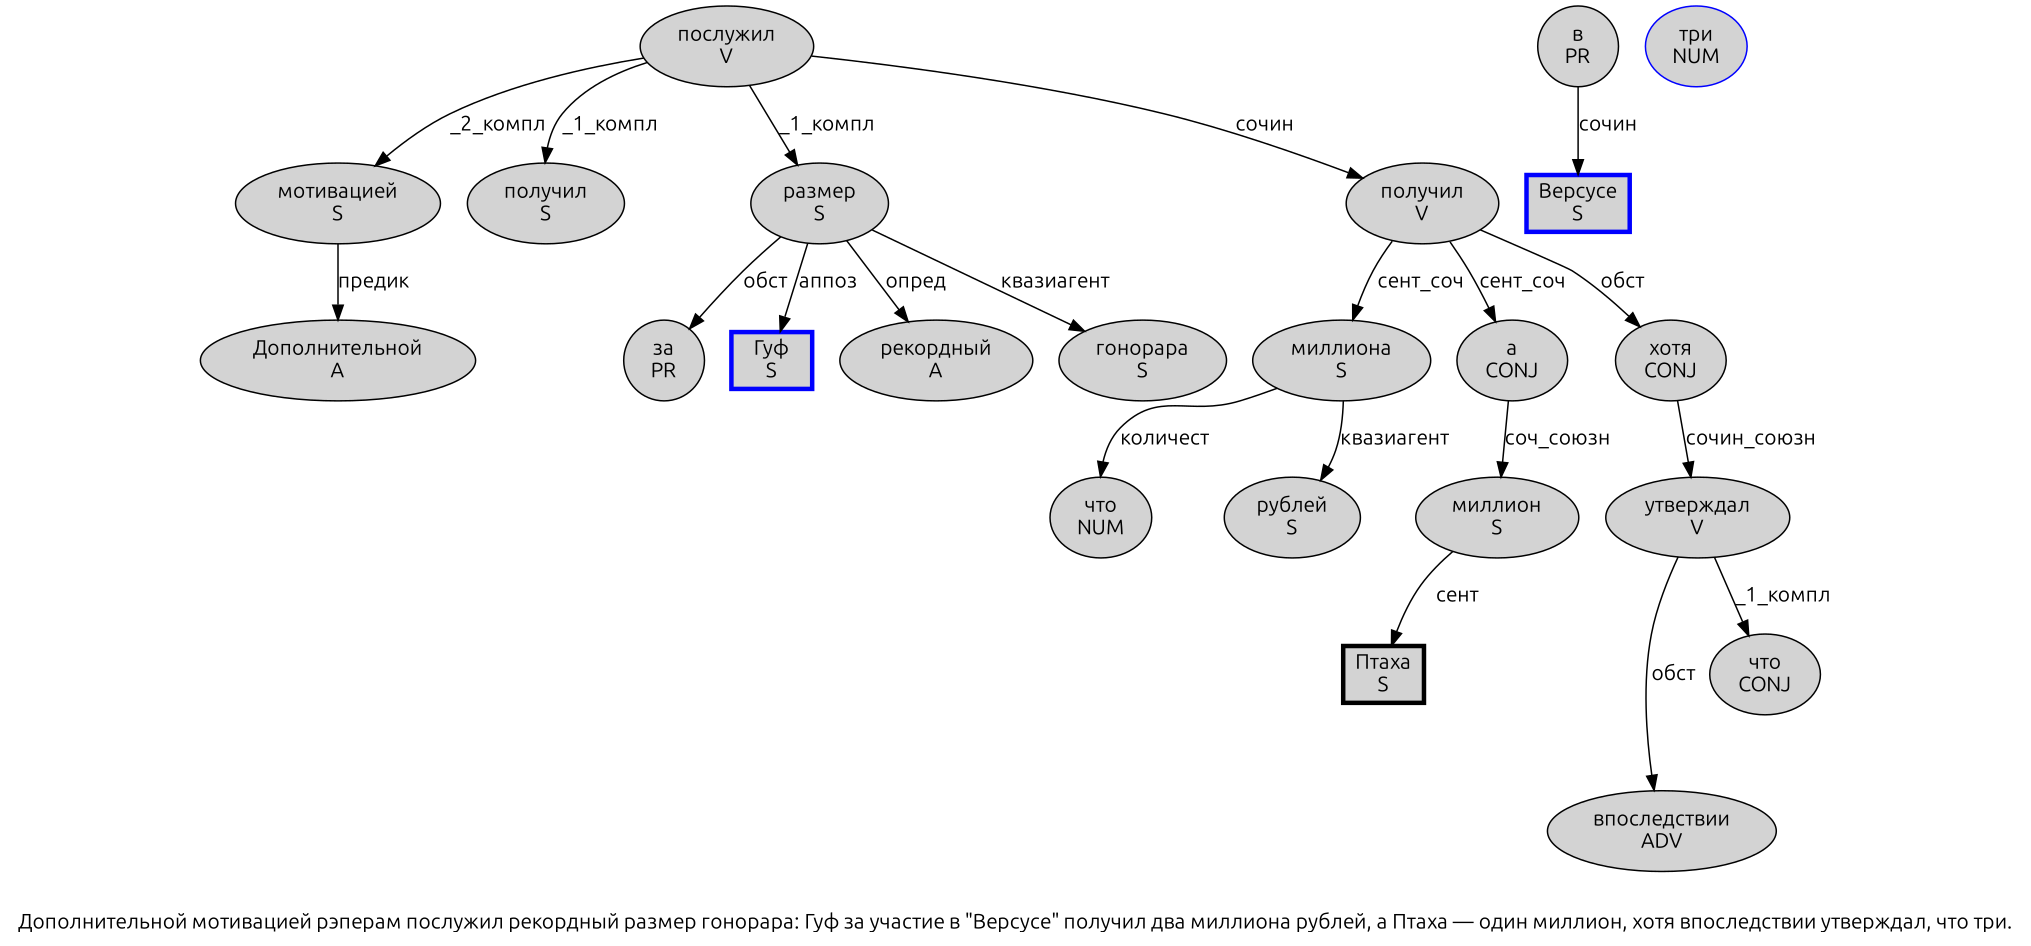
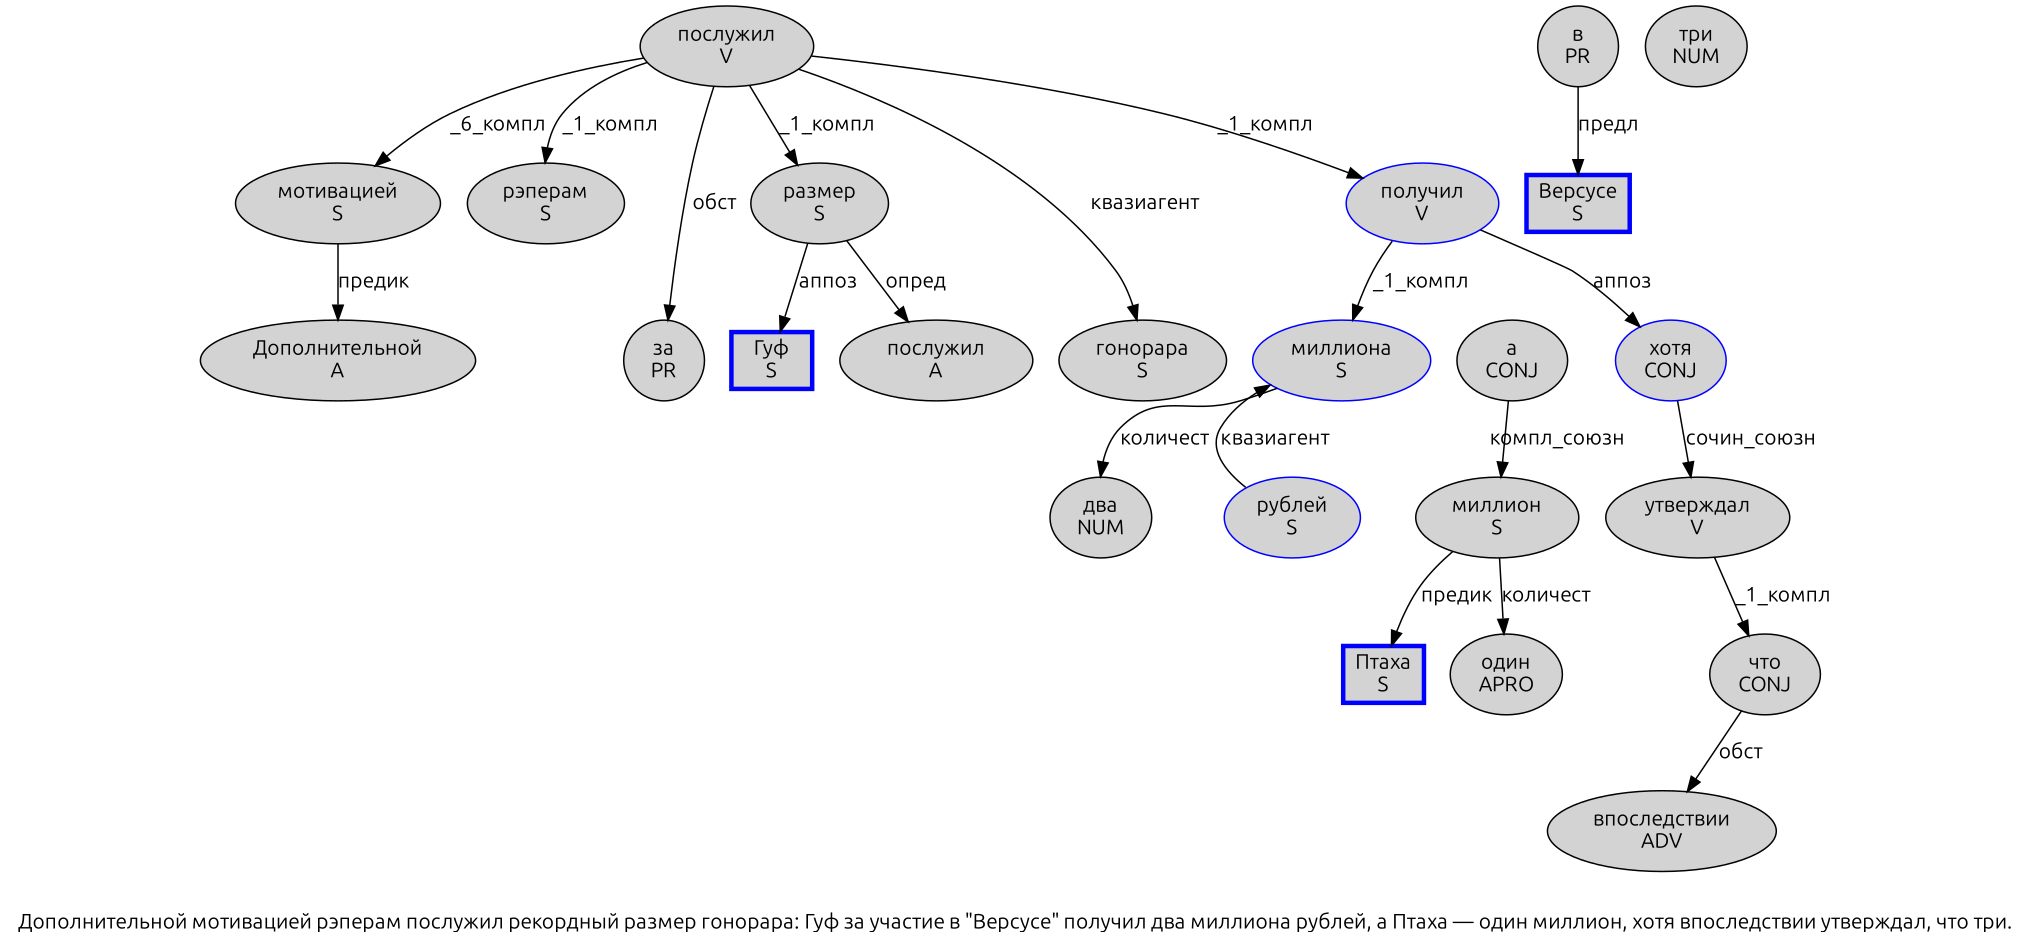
node "три NUM": color blue -> black
edge "послужил V" -> "мотивацией S": label "_2_компл" -> "_6_компл"
edge "послужил V" -> "получил V": label "сочин" -> "_1_компл"
edge "в PR" -> "Версусе S": label "сочин" -> "предл"
node "получил S": label "получил S" -> "рэперам S"
node "получил V": color black -> blue
edge "получил V" -> "а CONJ": removed, label "сент_соч"
edge "размер S" -> "за PR": now "послужил V" -> "за PR"
edge "размер S" -> "гонорара S": now "послужил V" -> "гонорара S"
edge "получил V" -> "миллиона S": label "сент_соч" -> "_1_компл"
edge "получил V" -> "хотя CONJ": label "обст" -> "аппоз"
node "рекордный A": label "рекордный A" -> "послужил A"
node "миллиона S": color black -> blue
node "хотя CONJ": color black -> blue
edge "миллиона S" -> "рублей S": reversed
edge "а CONJ" -> "миллион S": label "соч_союзн" -> "компл_союзн"
node "что NUM": label "что NUM" -> "два NUM"
node "рублей S": color black -> blue
edge "миллион S" -> "Птаха S": label "сент" -> "предик"
edge "утверждал V" -> "впоследствии ADV": now "что CONJ" -> "впоследствии ADV"
node "Птаха S": color black -> blue
node "один APRO": added
